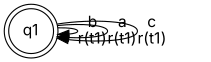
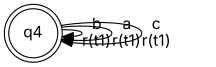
node "q1": label "q1" -> "q4"
